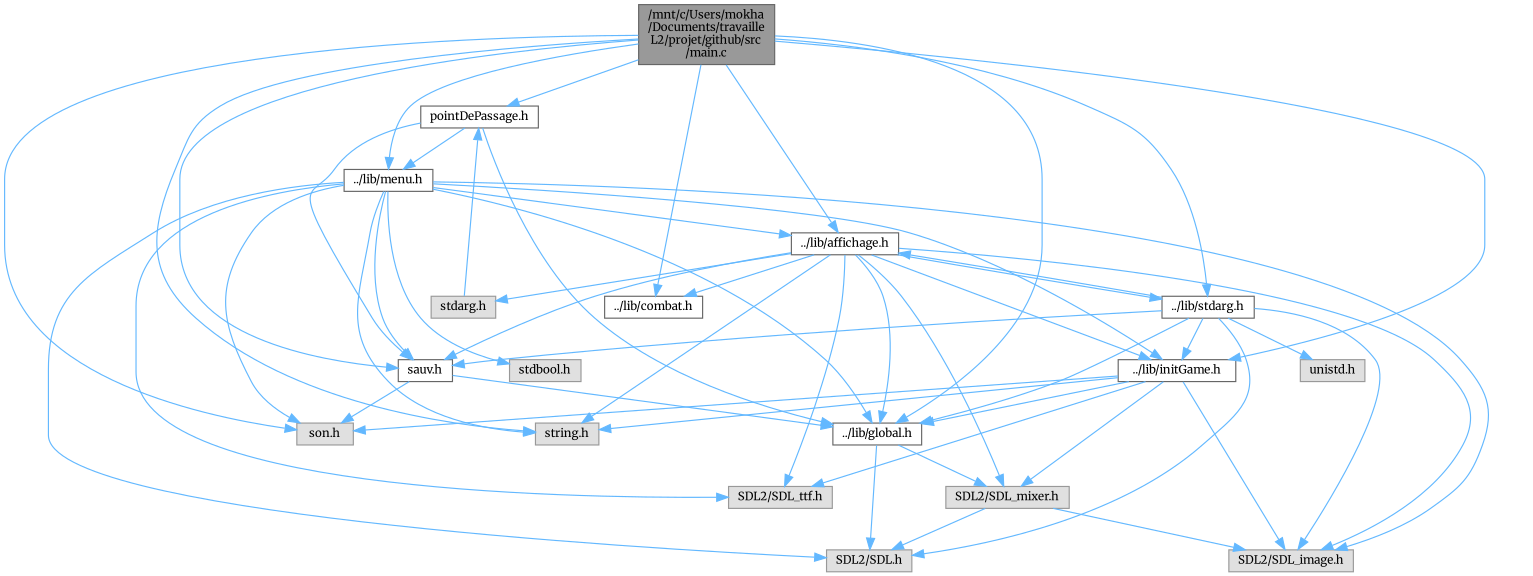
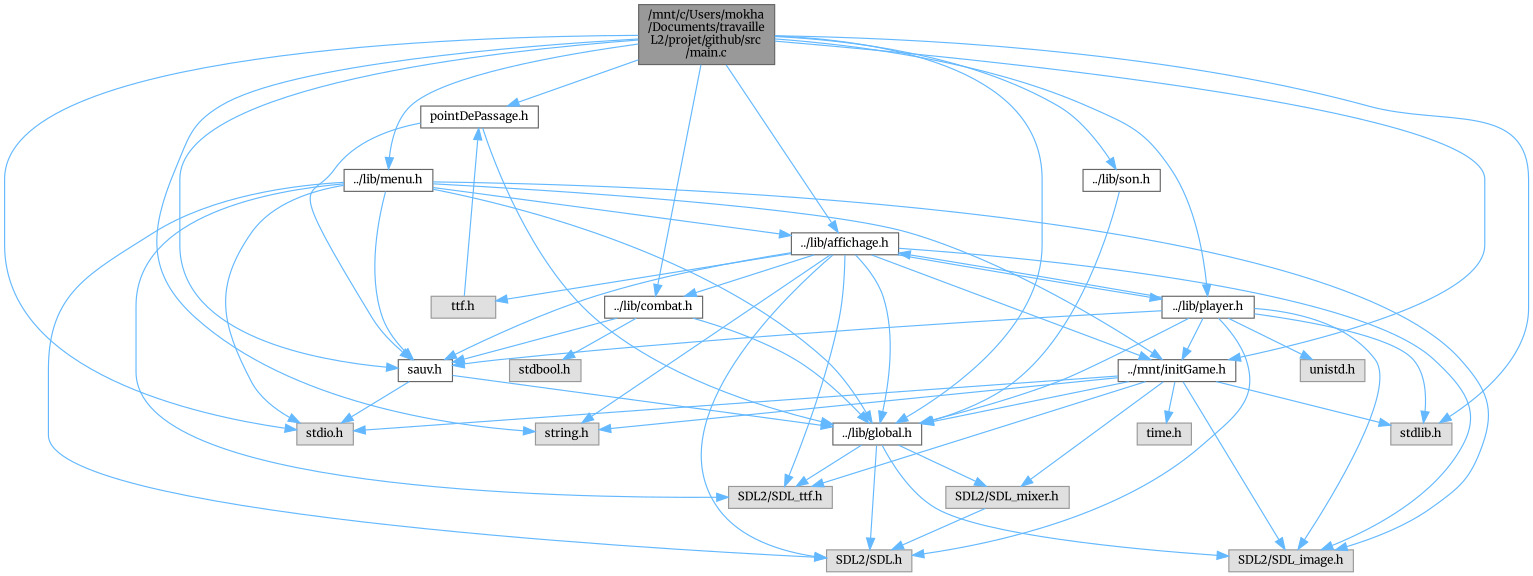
edge "pointDePassage.h" -> "../lib/menu.h": removed
node "../lib/son.h": added
edge "../lib/menu.h" -> "stdbool.h": now "../lib/combat.h" -> "stdbool.h"
node "stdarg.h": label "stdarg.h" -> "ttf.h"
node "../lib/stdarg.h": label "../lib/stdarg.h" -> "../lib/player.h"
edge "../lib/combat.h" -> "sauv.h": added
edge "../lib/menu.h" -> "string.h": removed
edge "../lib/combat.h" -> "../lib/global.h": added
edge "../lib/affichage.h" -> "SDL2/SDL_mixer.h": now "../lib/affichage.h" -> "SDL2/SDL.h"
node "../lib/initGame.h": label "../lib/initGame.h" -> "../mnt/initGame.h"
node "son.h": label "son.h" -> "stdio.h"
node "time.h": added
node "stdlib.h": added
edge "../lib/global.h" -> "SDL2/SDL_ttf.h": added
edge "SDL2/SDL_mixer.h" -> "SDL2/SDL_image.h": now "../lib/global.h" -> "SDL2/SDL_image.h"
